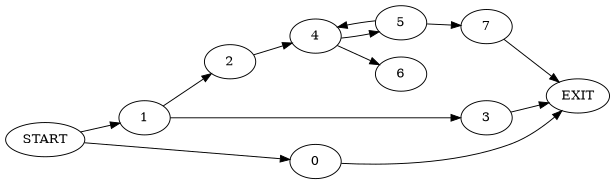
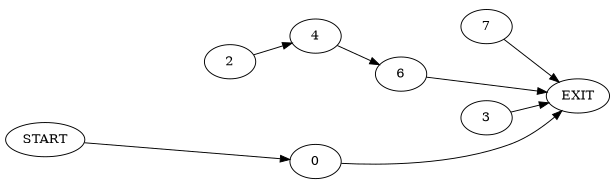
node "5": removed
edge "6" -> "EXIT": added
node "1": removed
